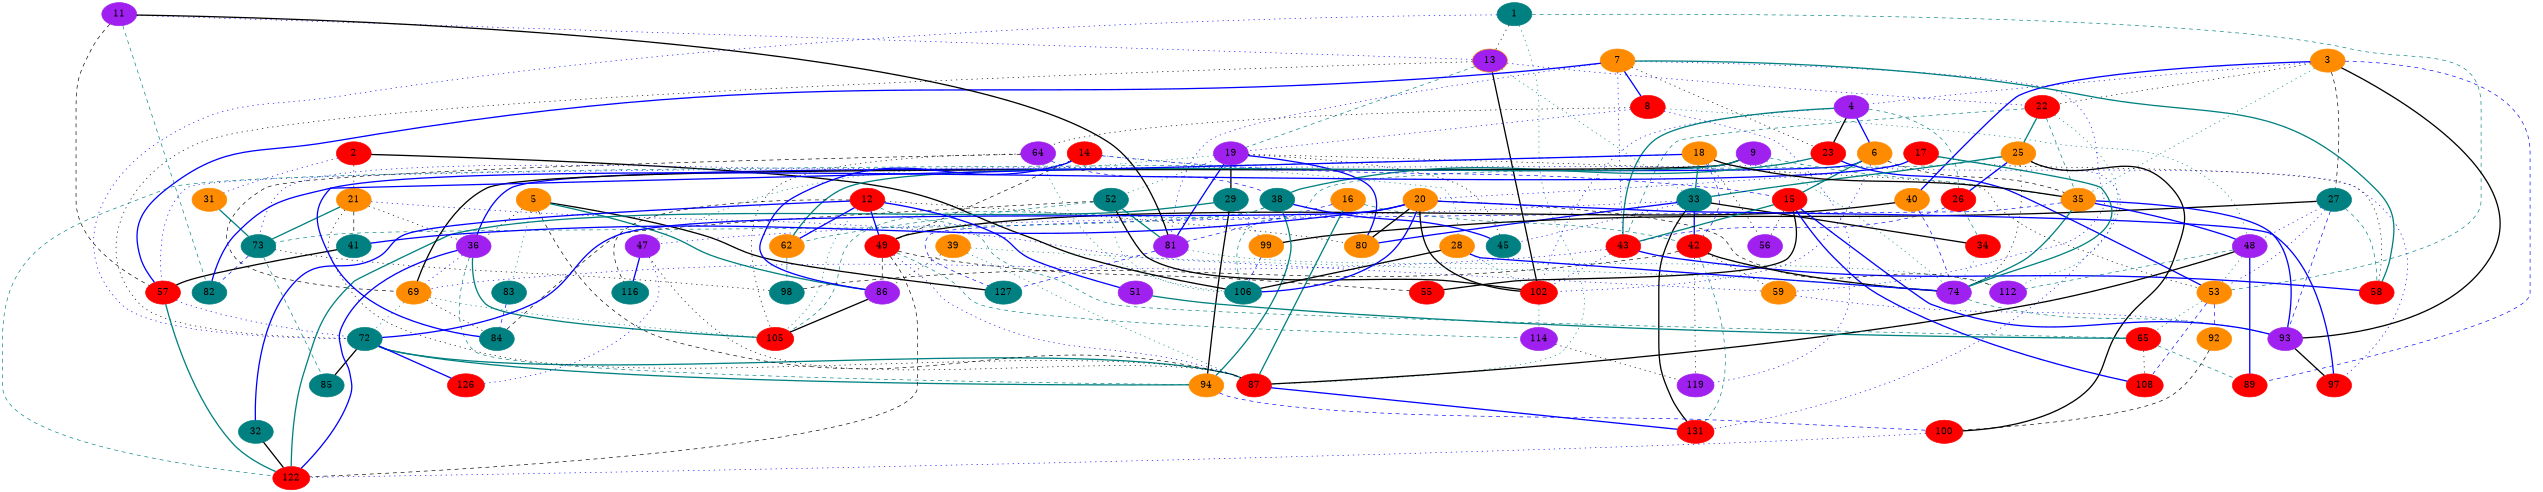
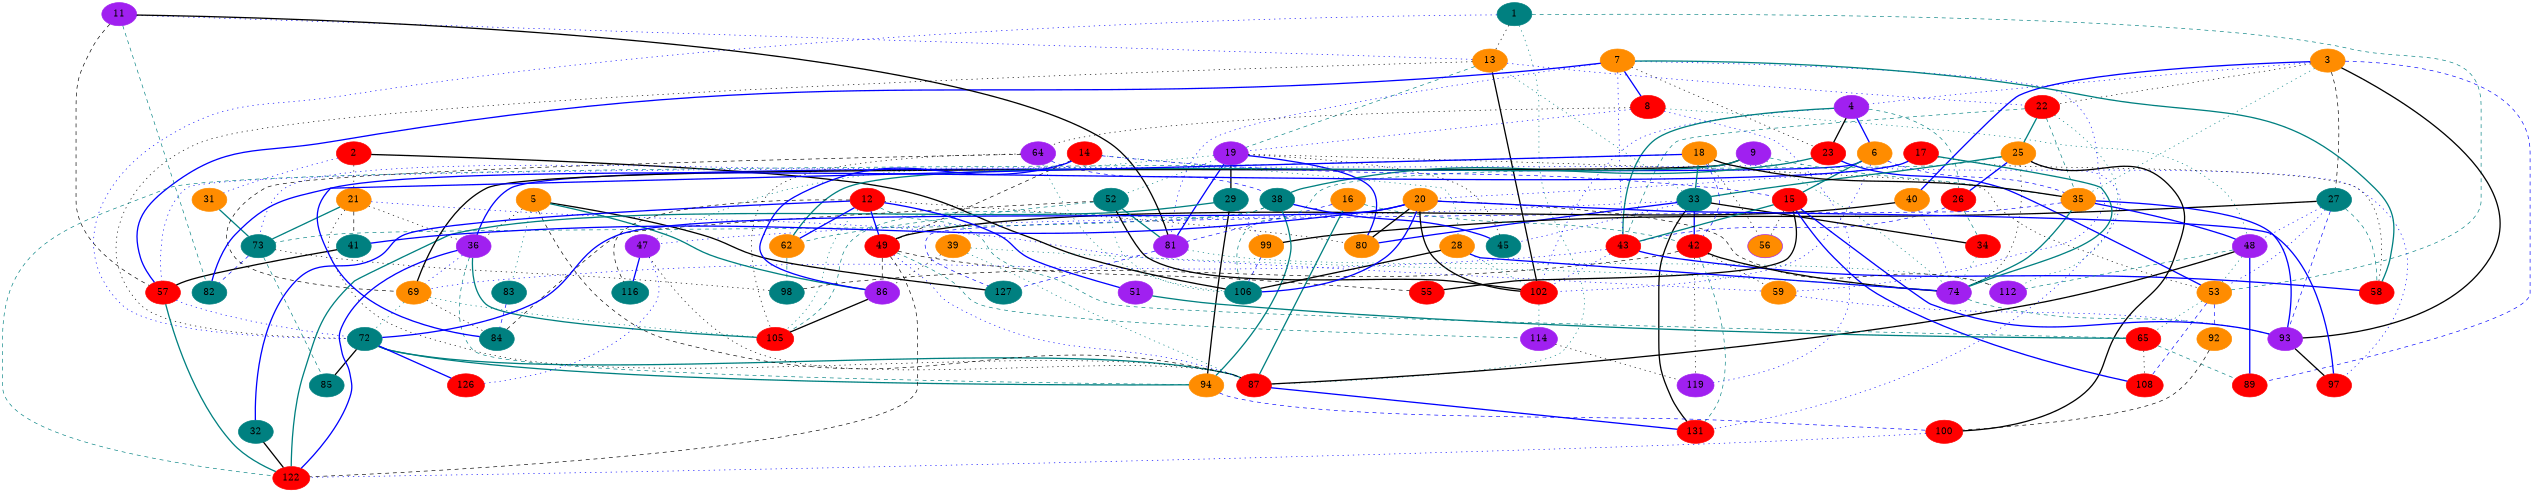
node "13": fillcolor purple -> darkorange
edge "6" -- "35": color black -> blue
edge "40" -- "74": style dashed -> dotted
node "56": fillcolor purple -> darkorange
